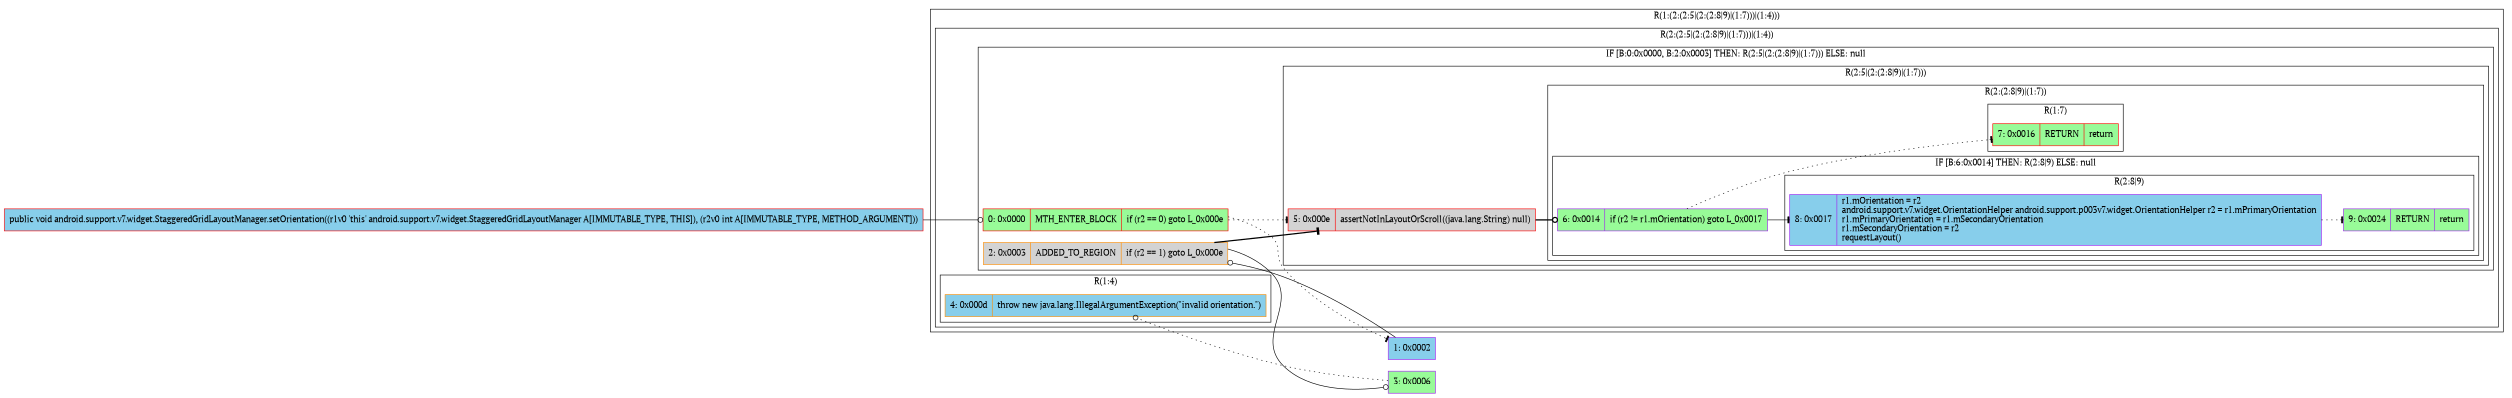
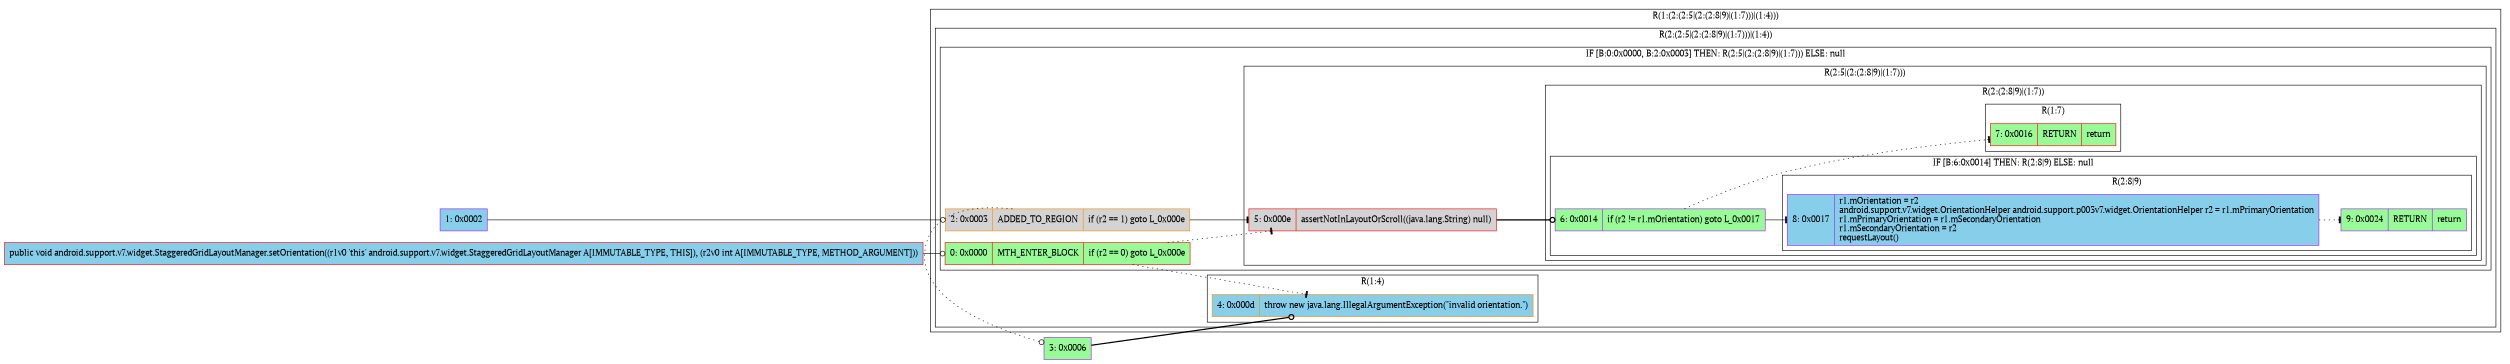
edge "2: 0x0003" -> "5: 0x000e": style bold -> solid
edge "0: 0x0000" -> "1: 0x0002": now "0: 0x0000" -> "4: 0x000d"
edge "2: 0x0003" -> "3: 0x0006": style solid -> dotted
edge "3: 0x0006" -> "4: 0x000d": style dotted -> bold
